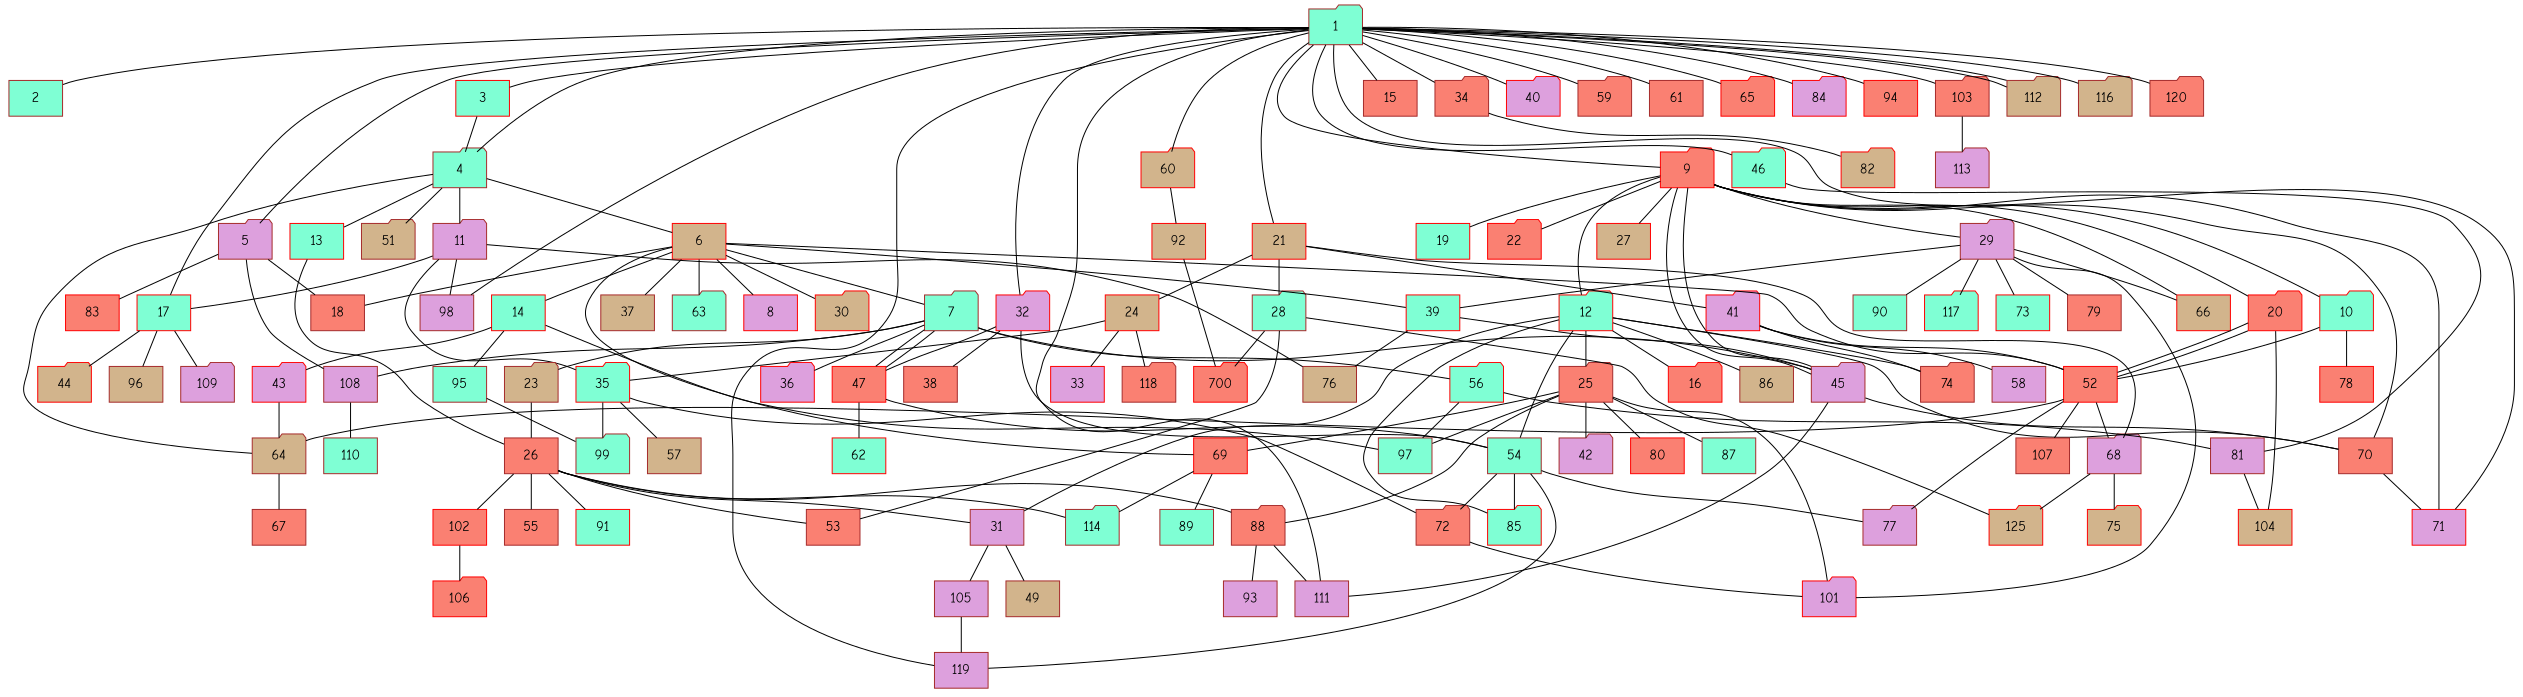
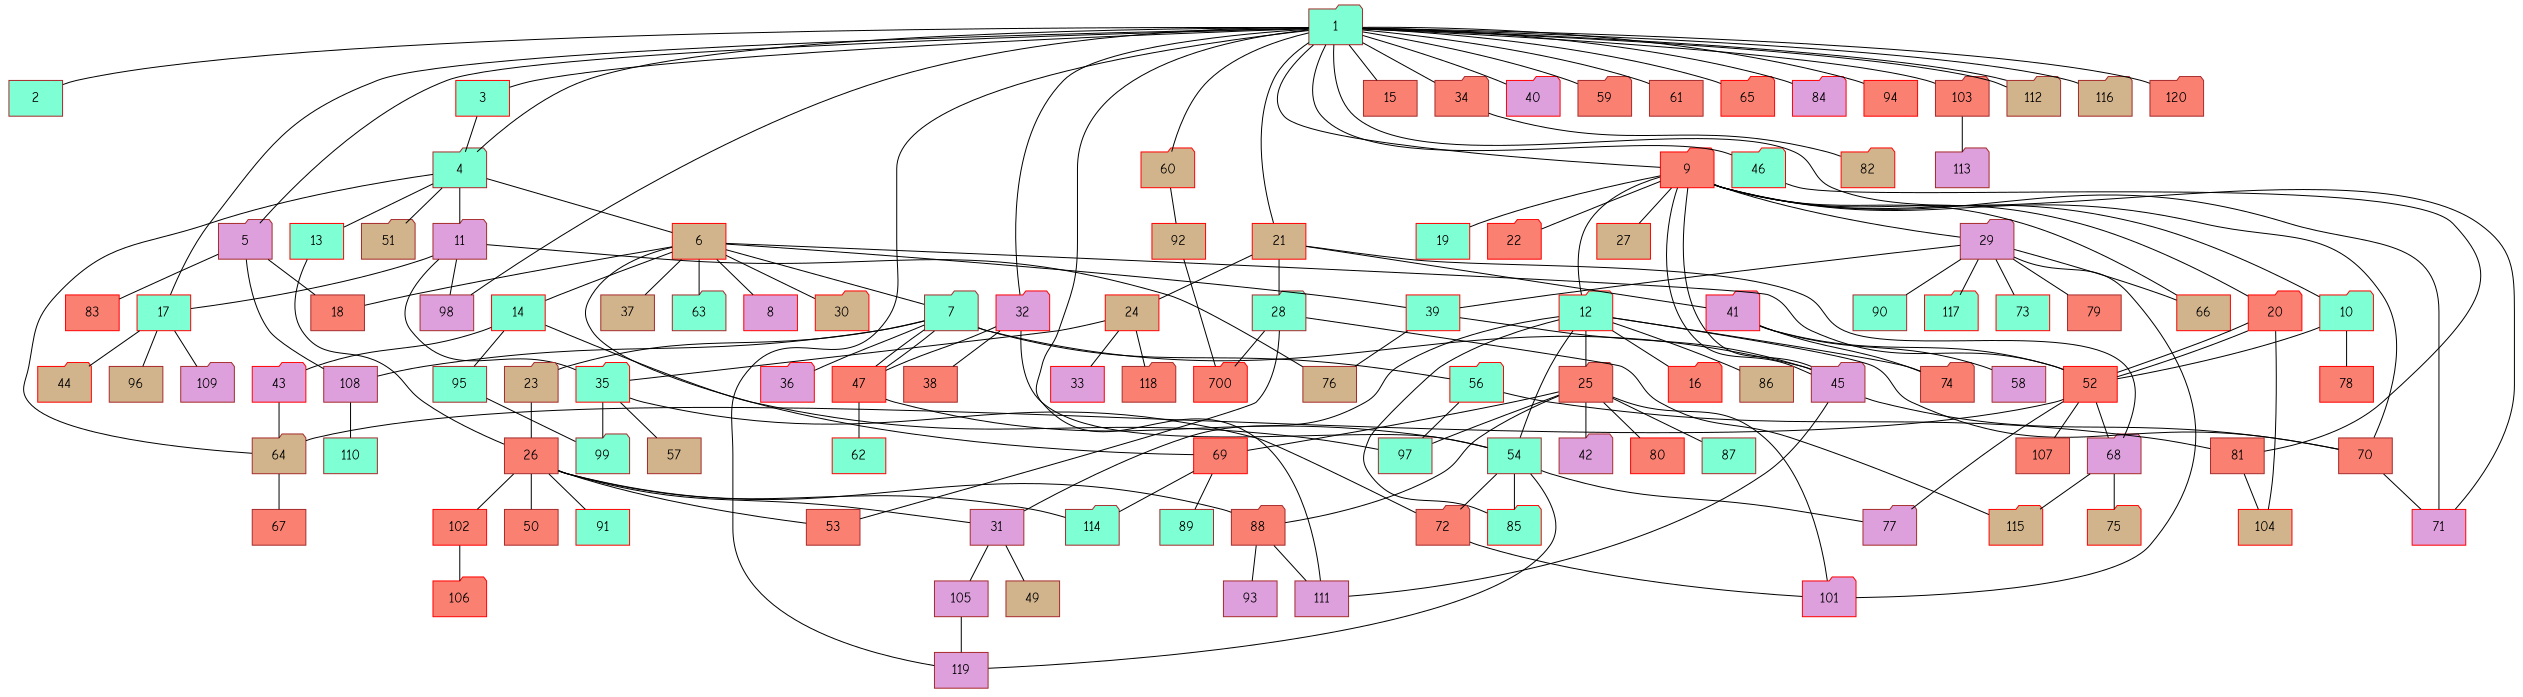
node "81": fillcolor plum -> salmon
node "55": label "55" -> "50"
node "125": label "125" -> "115"
